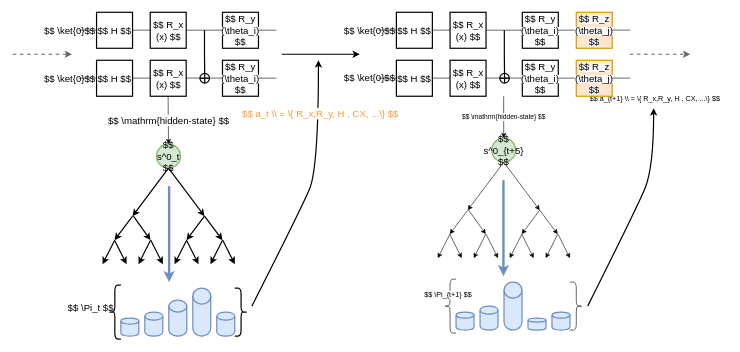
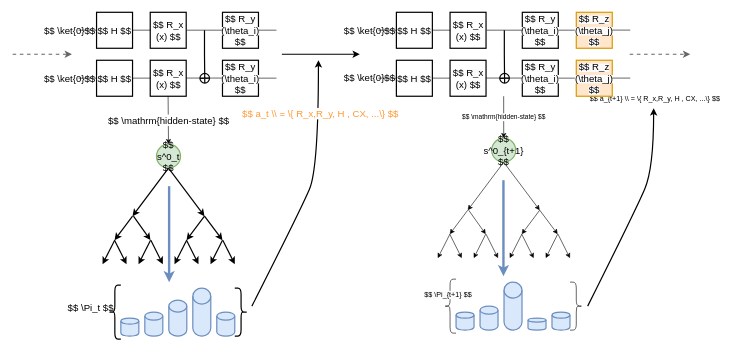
node "$$ s^0_{t+5} $$": label "$$ s^0_{t+5} $$" -> "$$ s^0_{t+1} $$"
